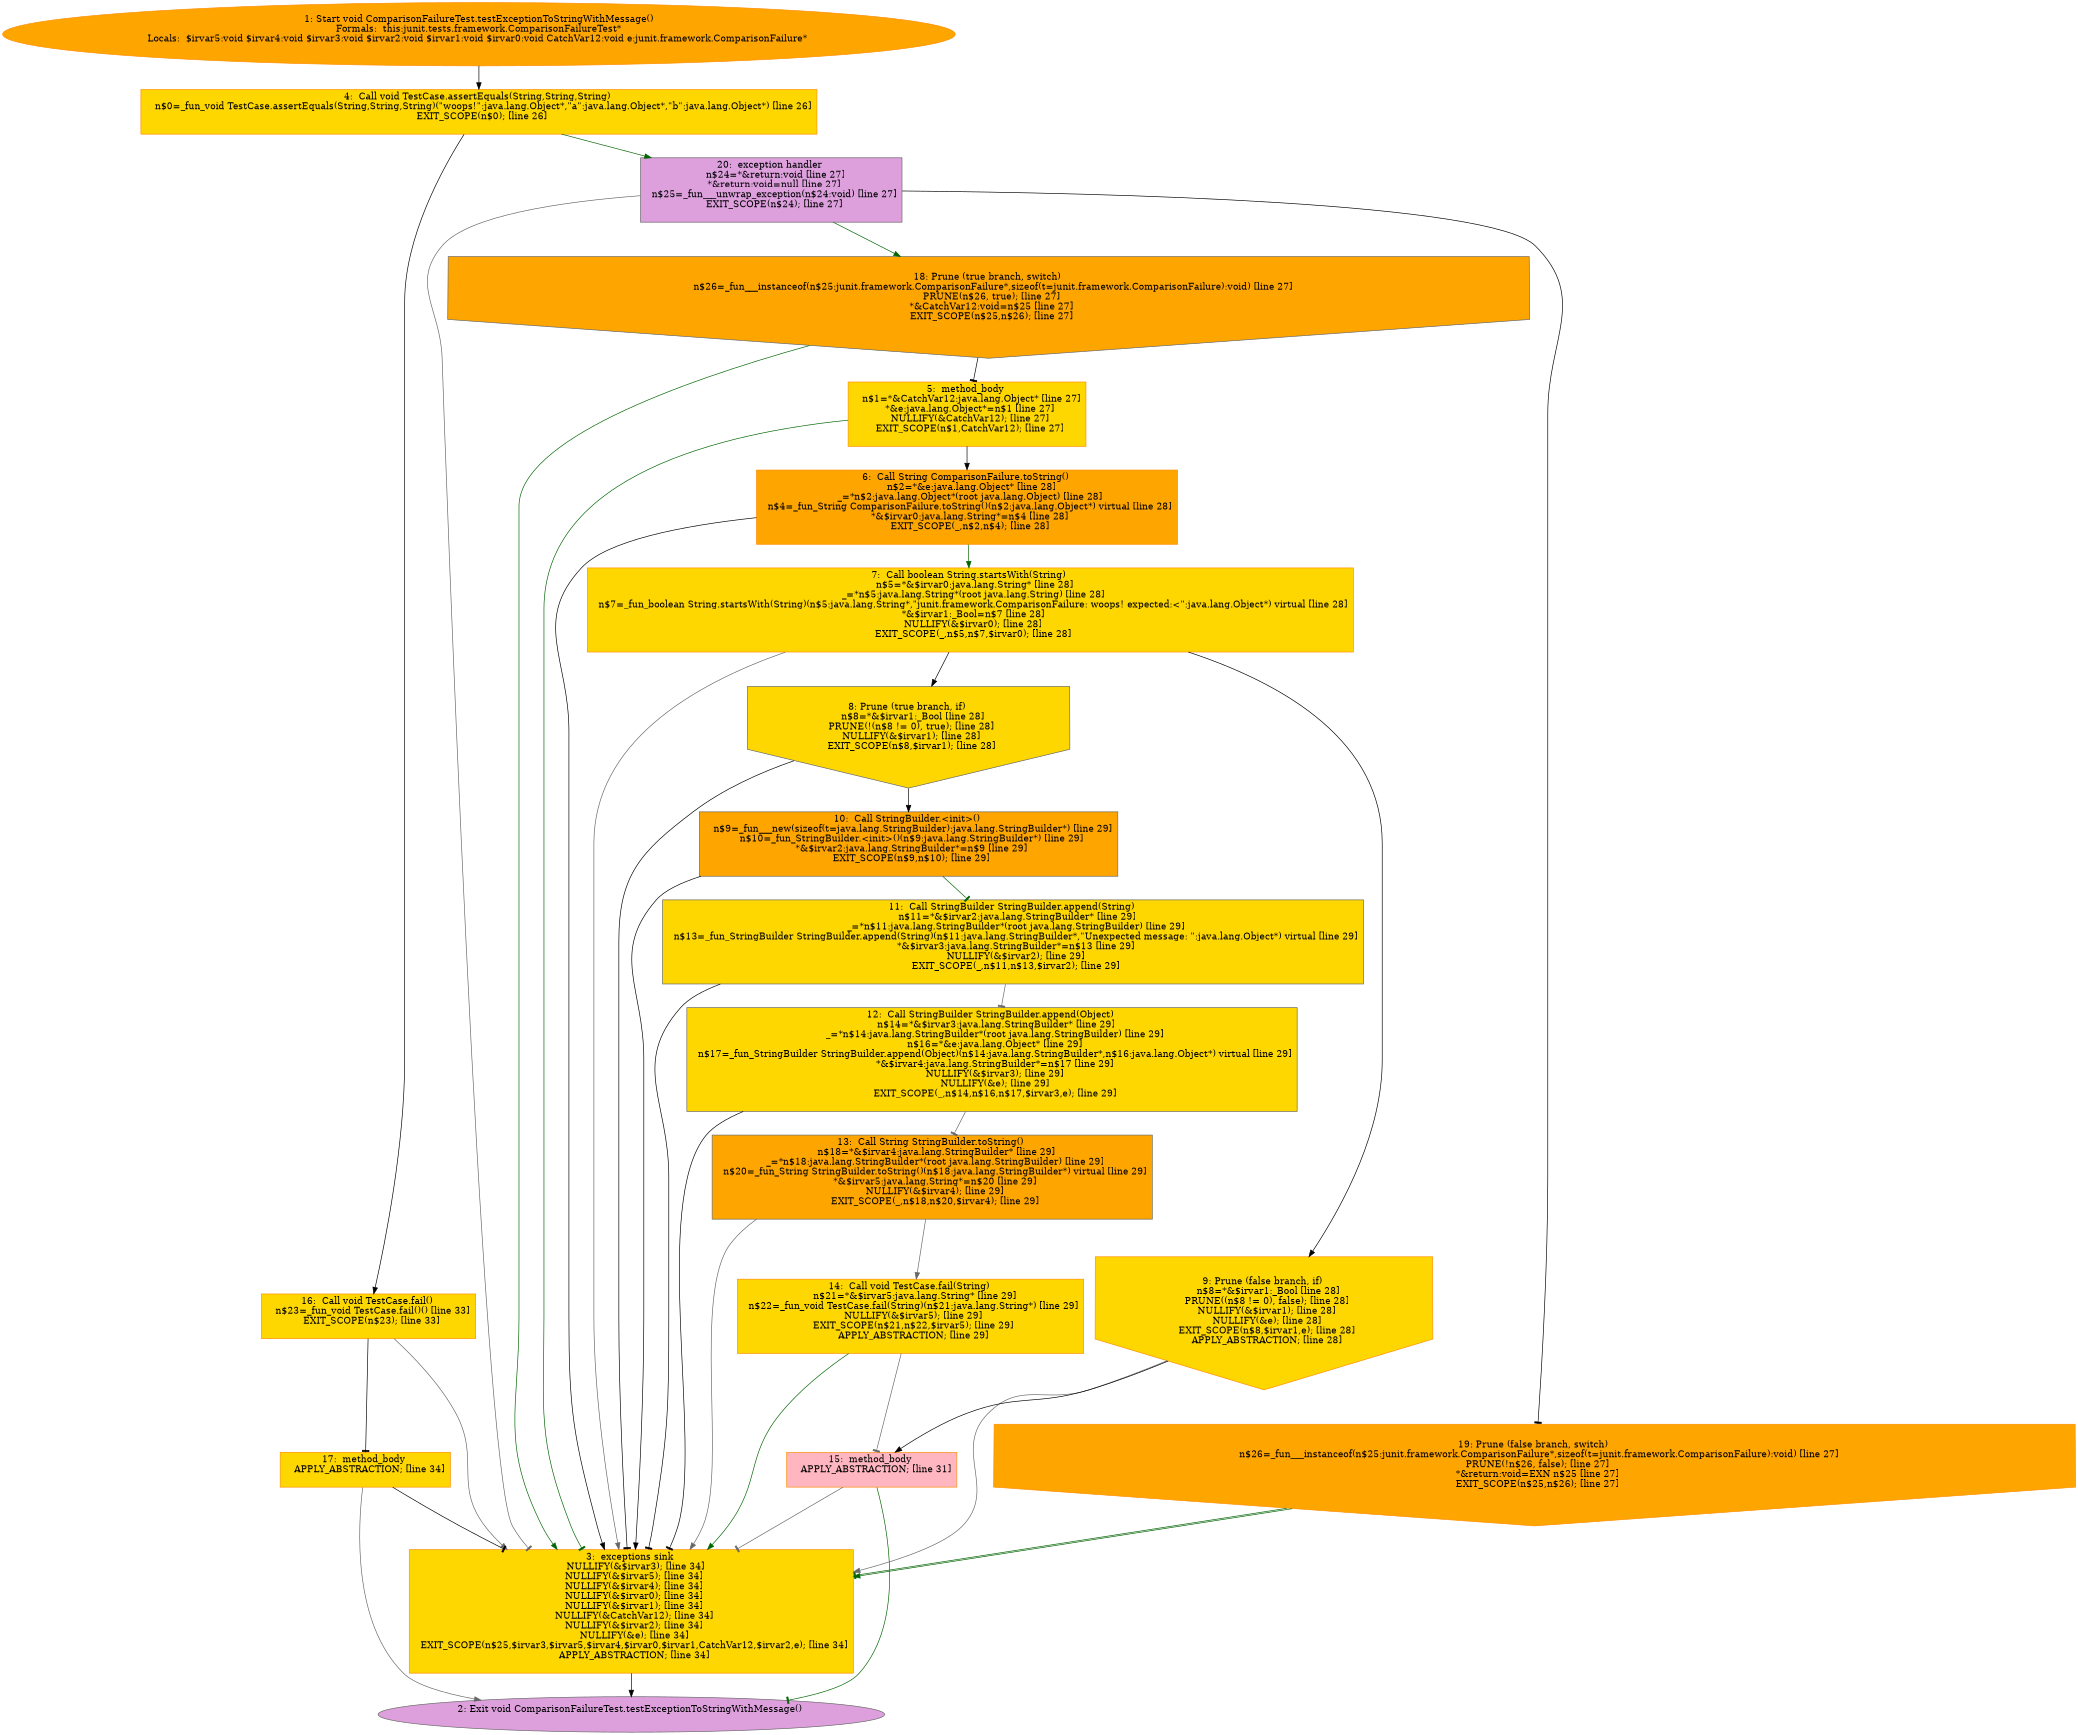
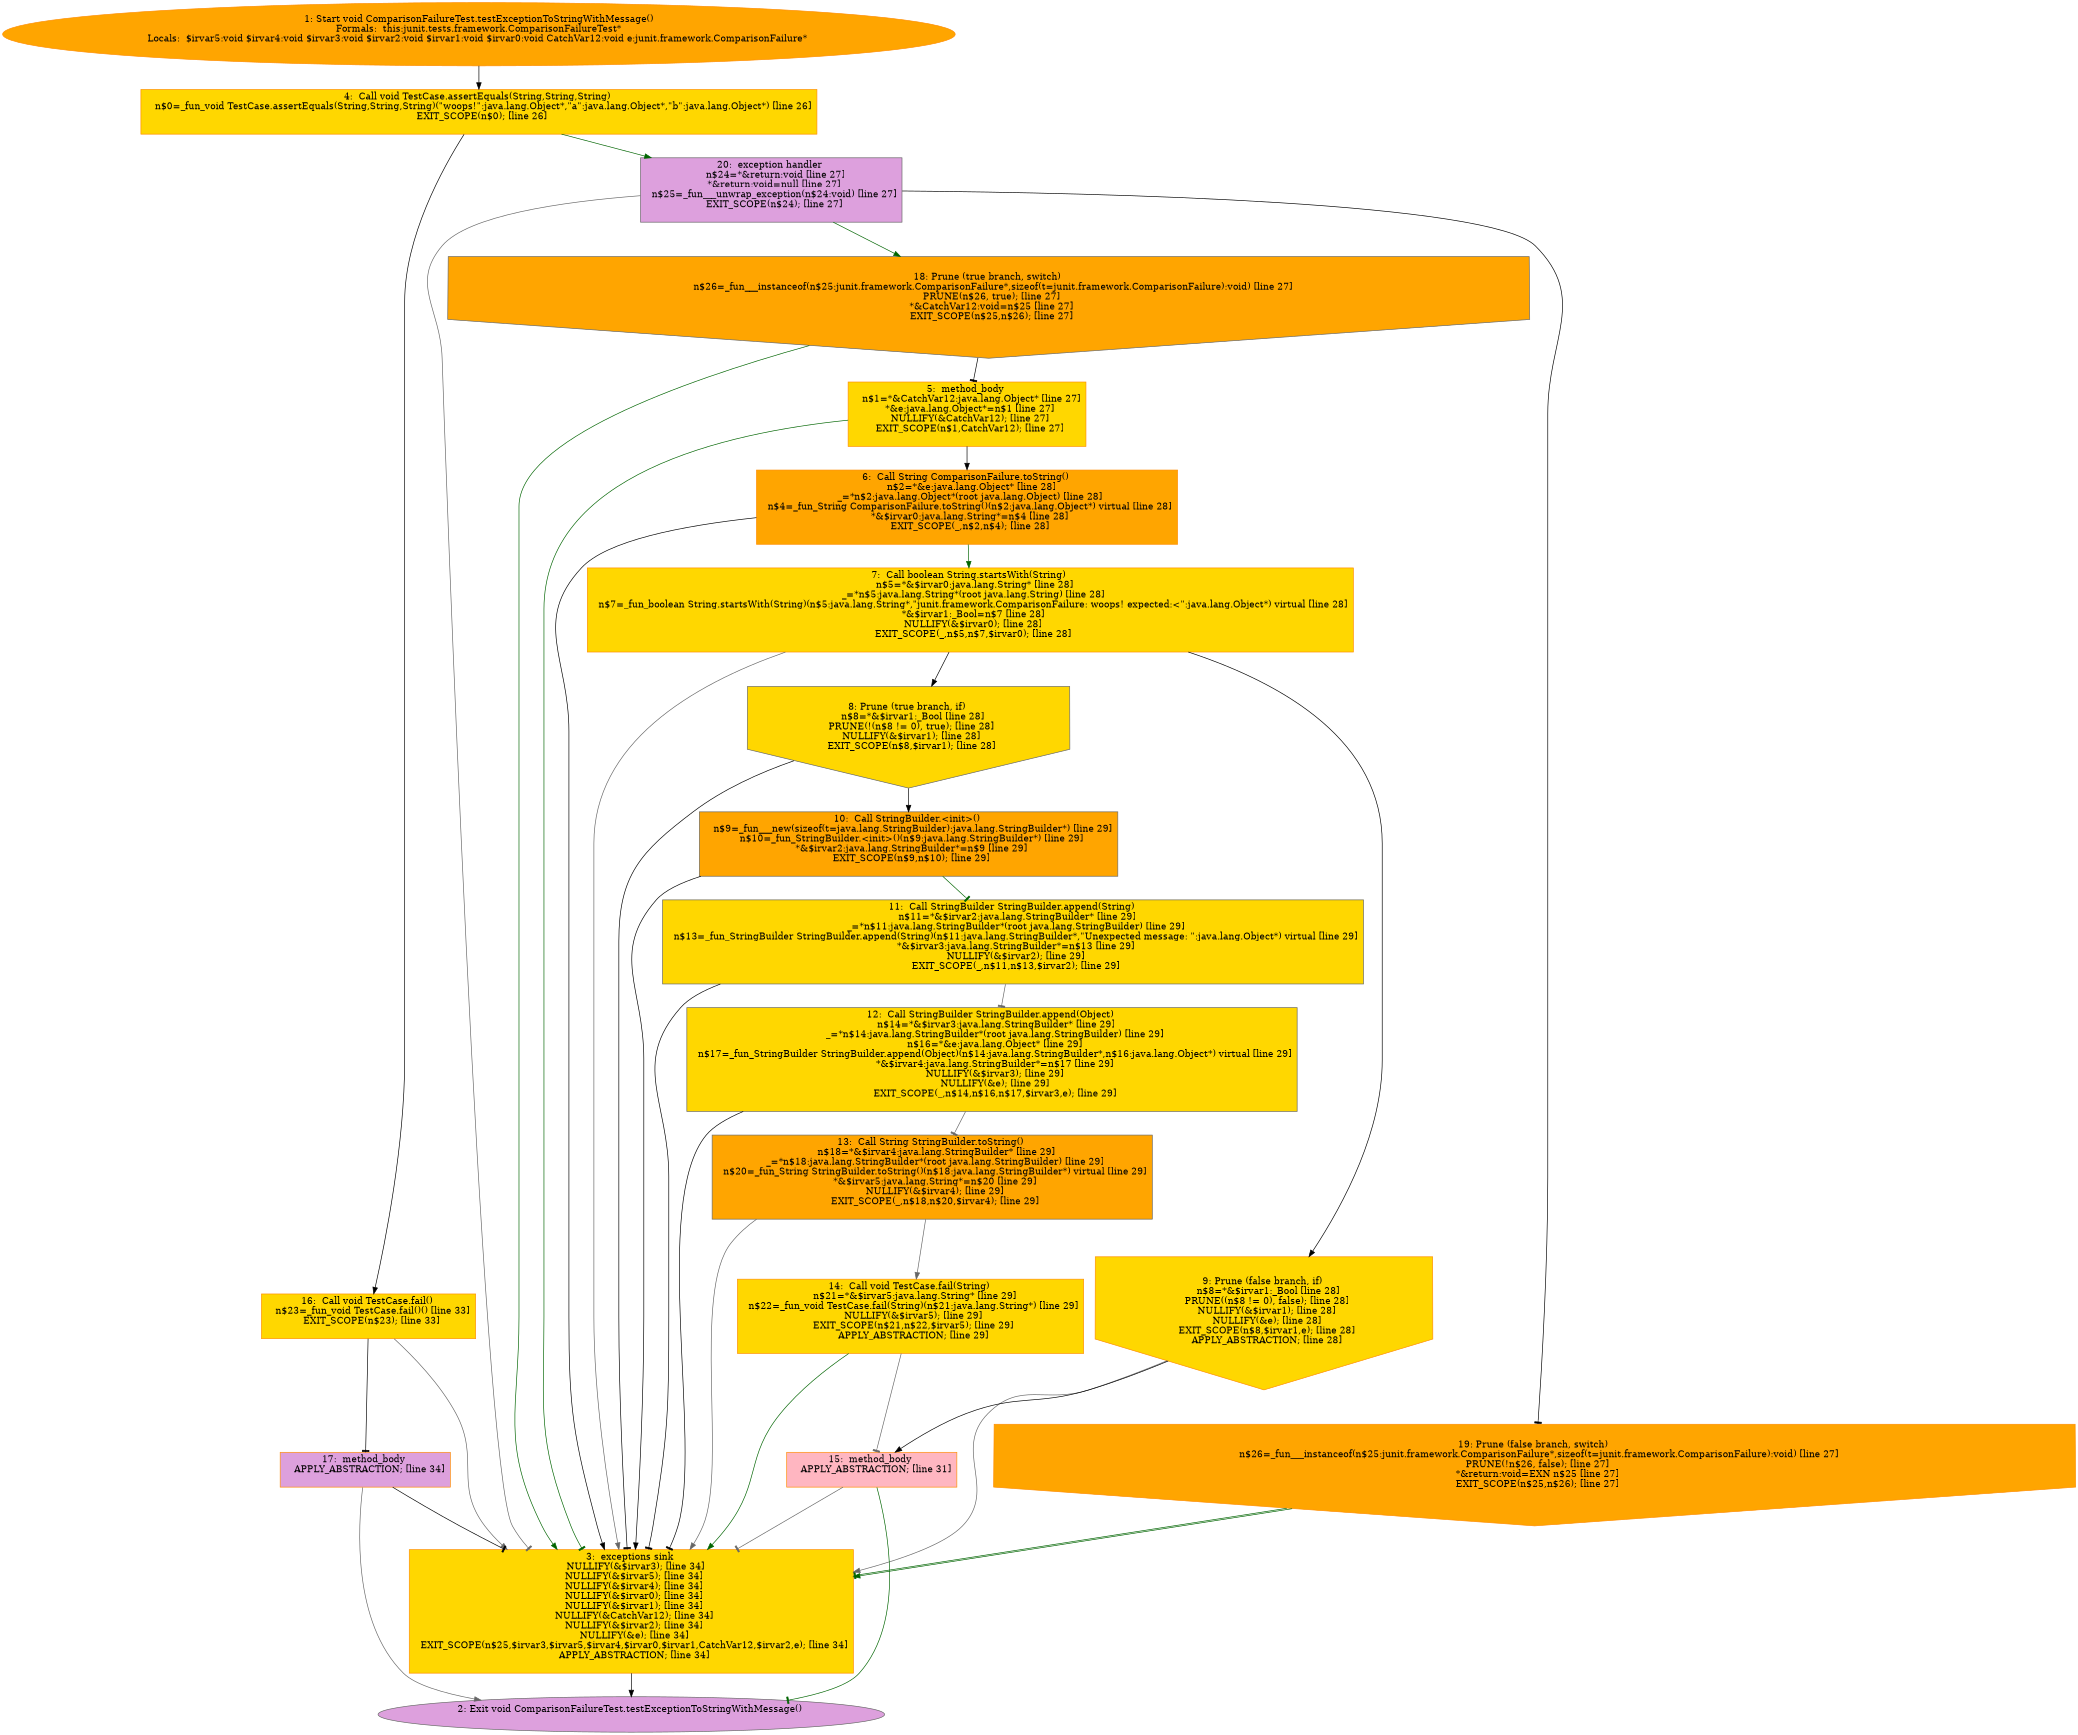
node "17:  method_body APPLY_ABSTRACTION; [line 34]": fillcolor gold -> plum
